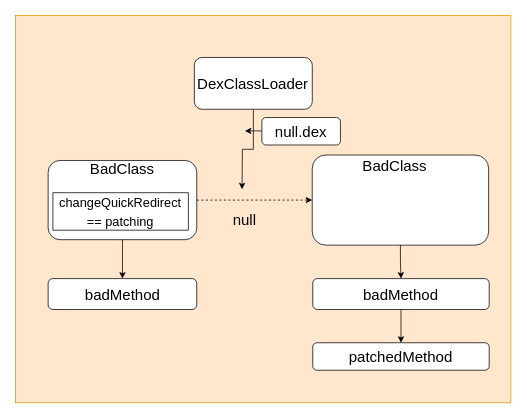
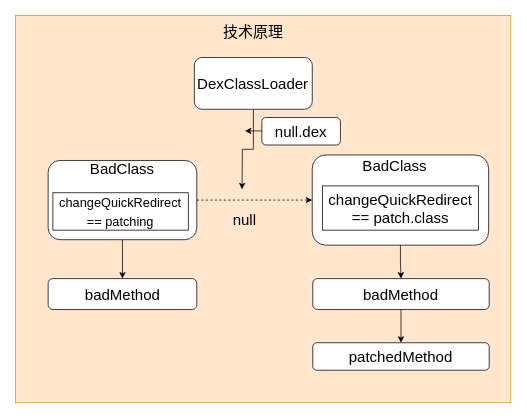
node "技术原理": added
node "changeQuickRedirect == patch.class": added
